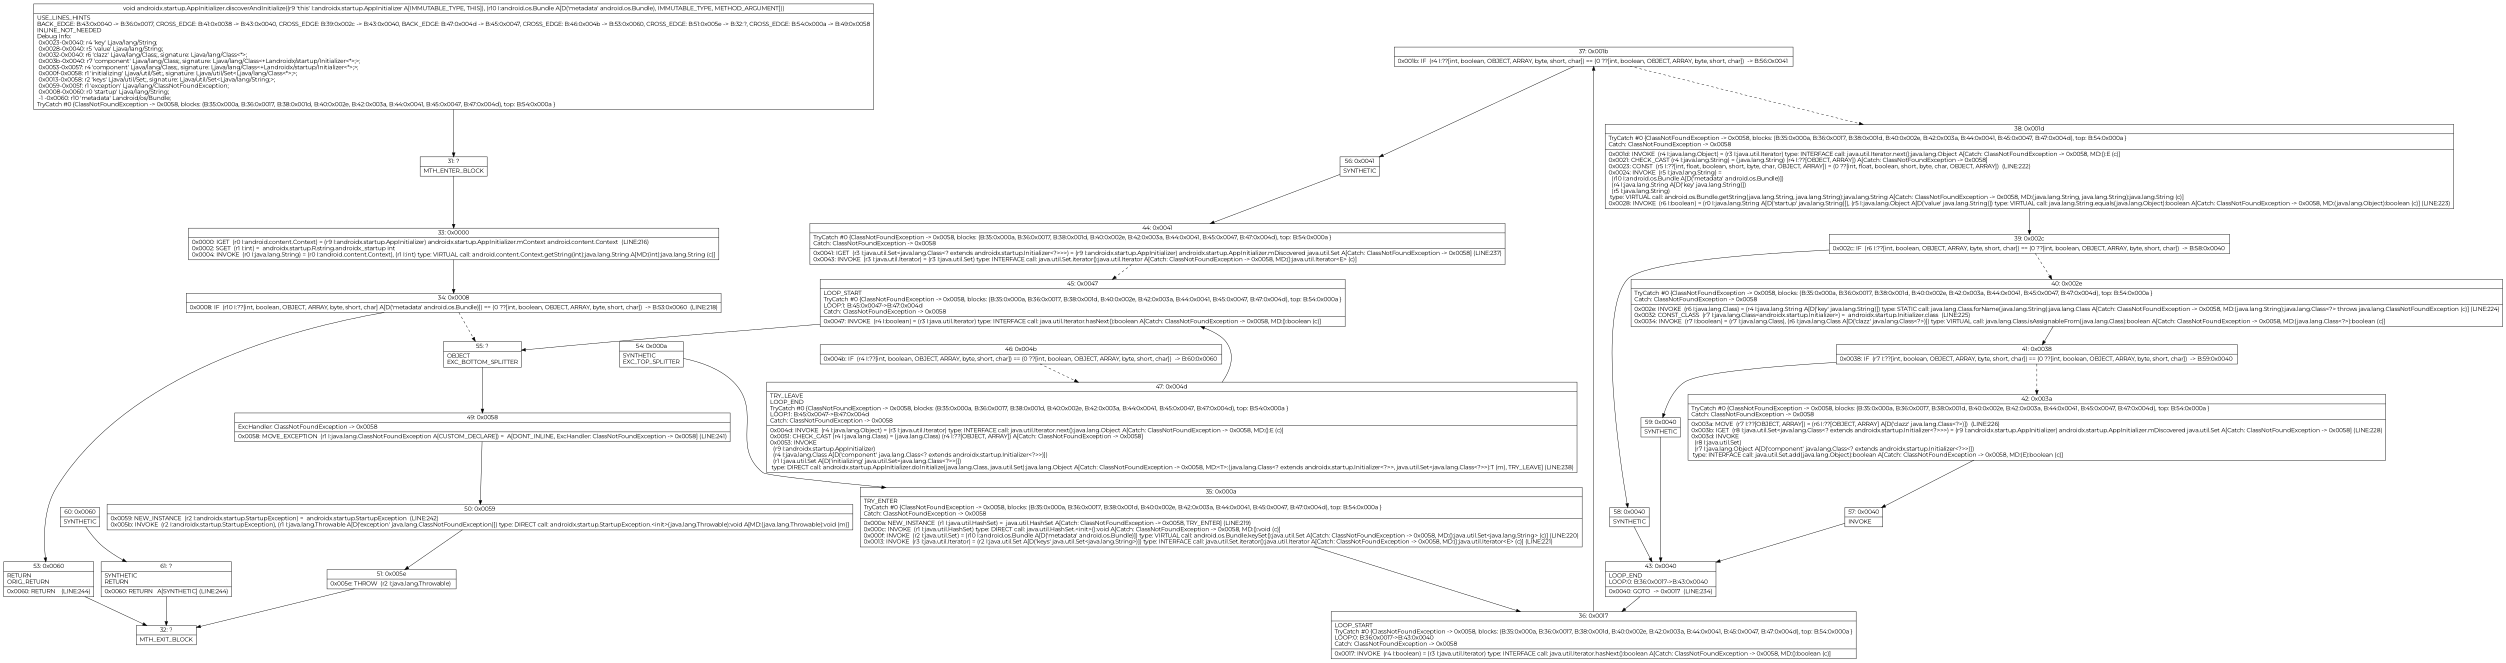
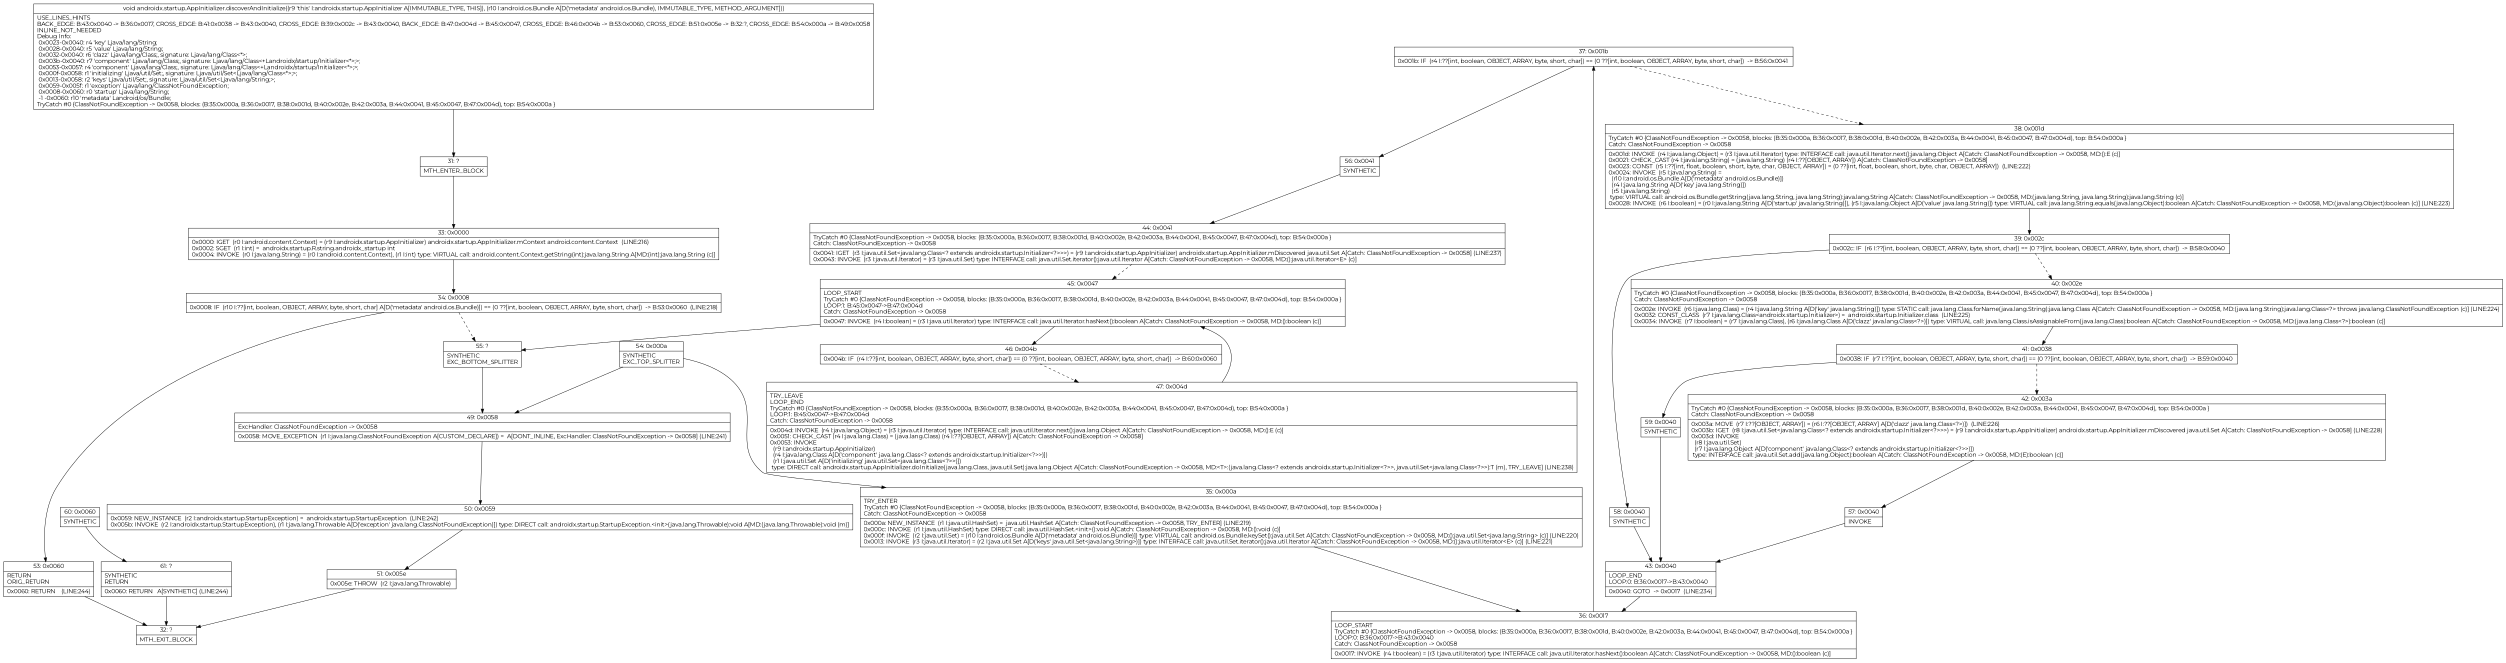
edge "45: 0x0047" -> "46: 0x004b": added
node "55: ?": text "OBJECT" -> "SYNTHETIC"
edge "54: 0x000a" -> "49: 0x0058": added
